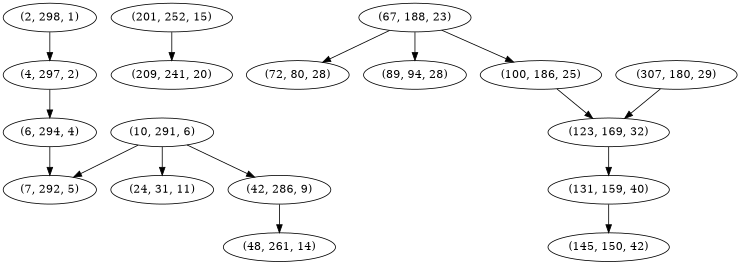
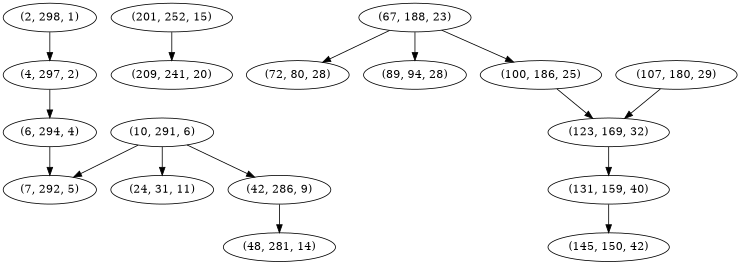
node "(307, 180, 29)": label "(307, 180, 29)" -> "(107, 180, 29)"
node "(48, 261, 14)": label "(48, 261, 14)" -> "(48, 281, 14)"
